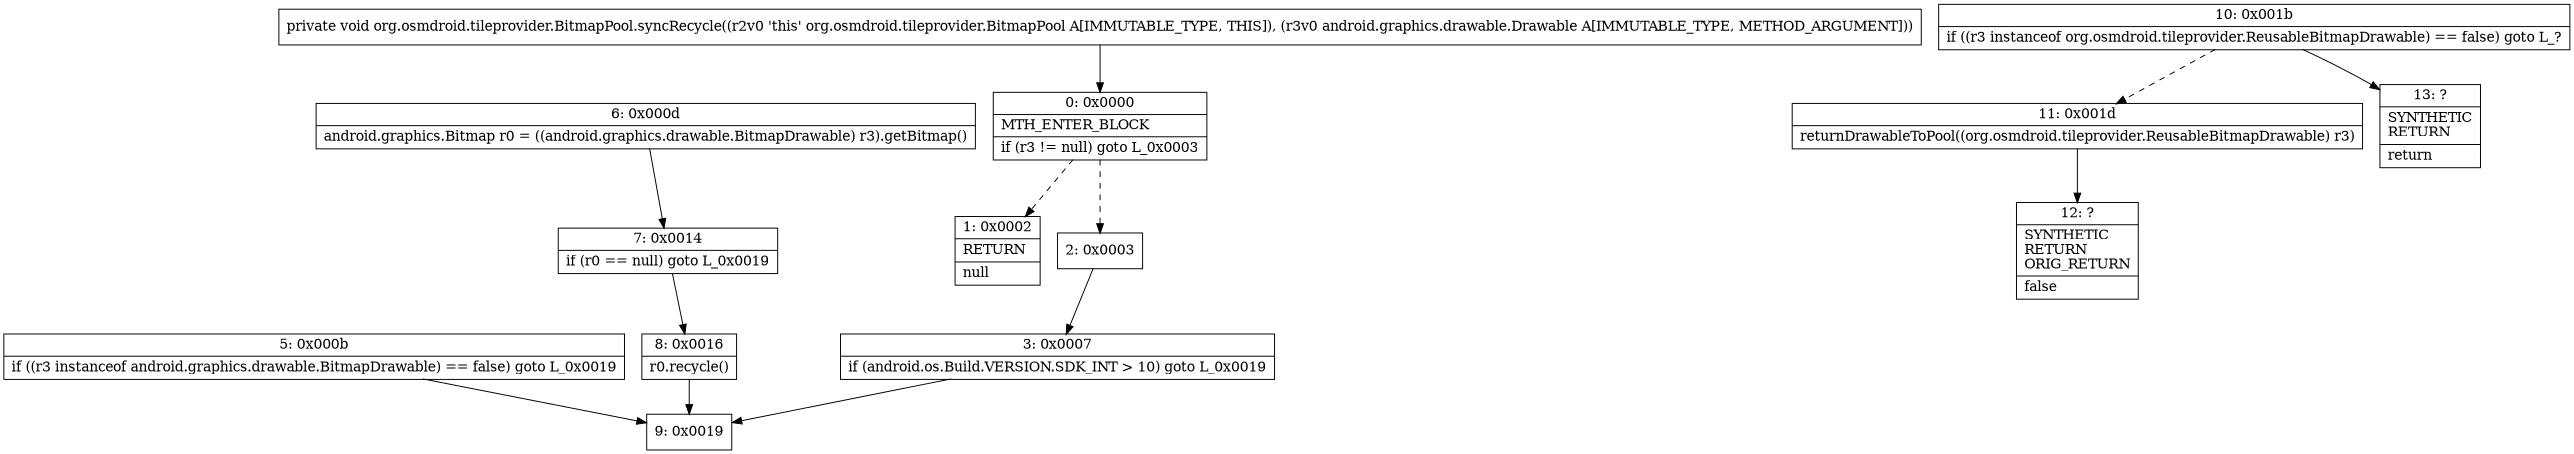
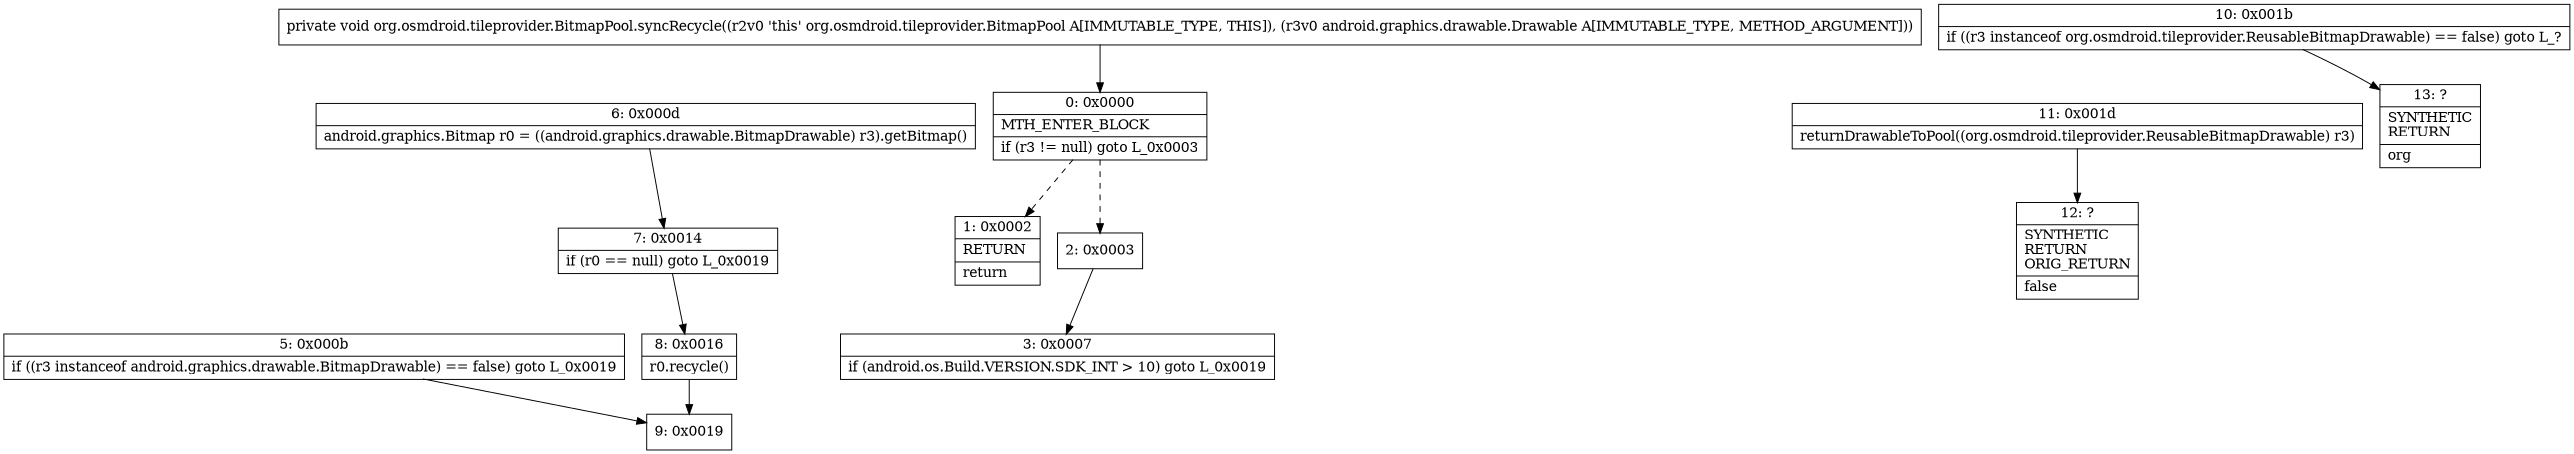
edge "10: 0x001b" -> "11: 0x001d": removed
node "13: ?": text "return" -> "org"
node "1: 0x0002": text "null" -> "return"
edge "3: 0x0007" -> "9: 0x0019": removed
